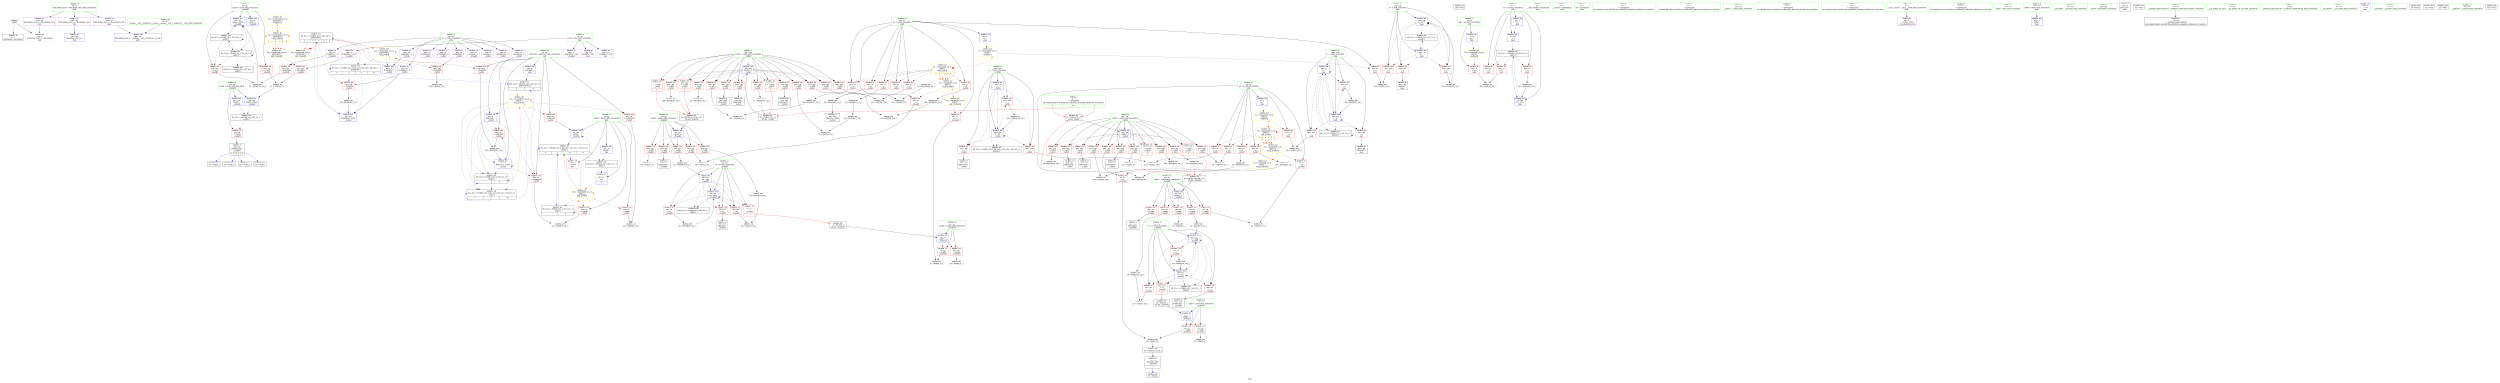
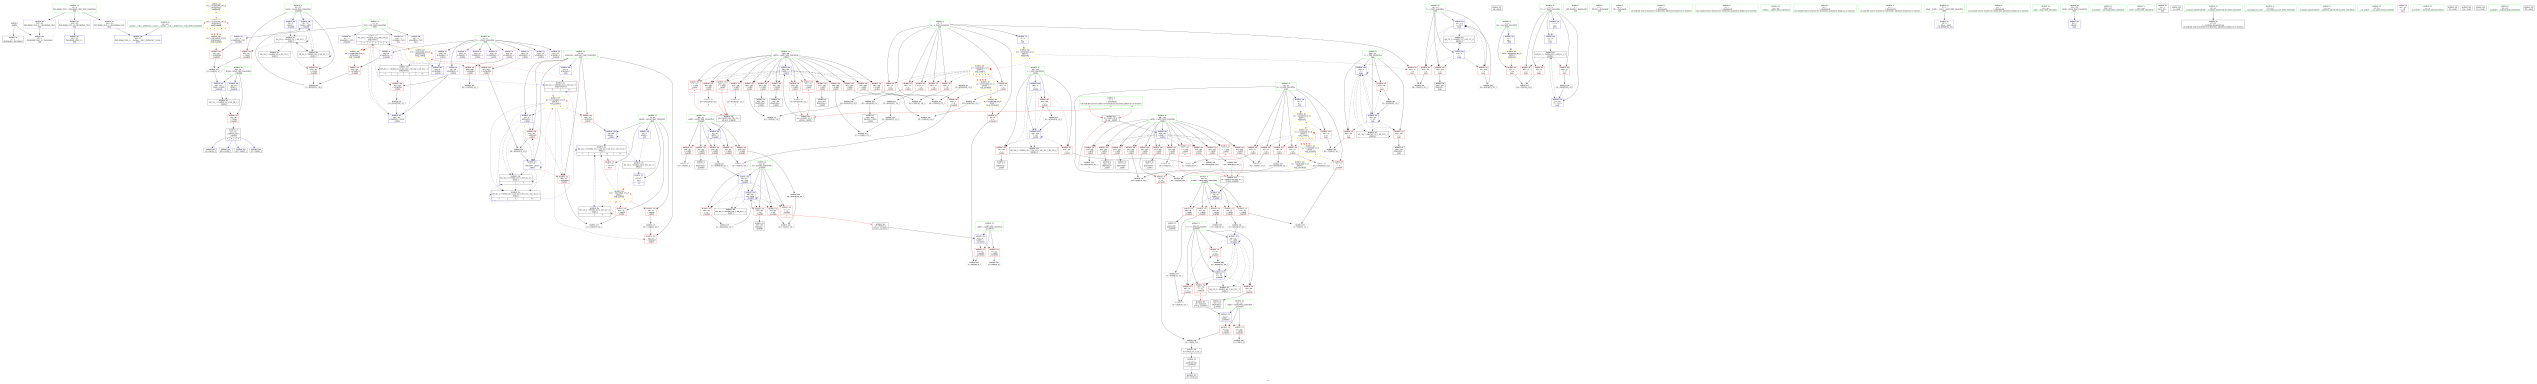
edge "NodeID: 323" -> "NodeID: 192": reversed
edge "NodeID: 106" -> "NodeID: 311": reversed
